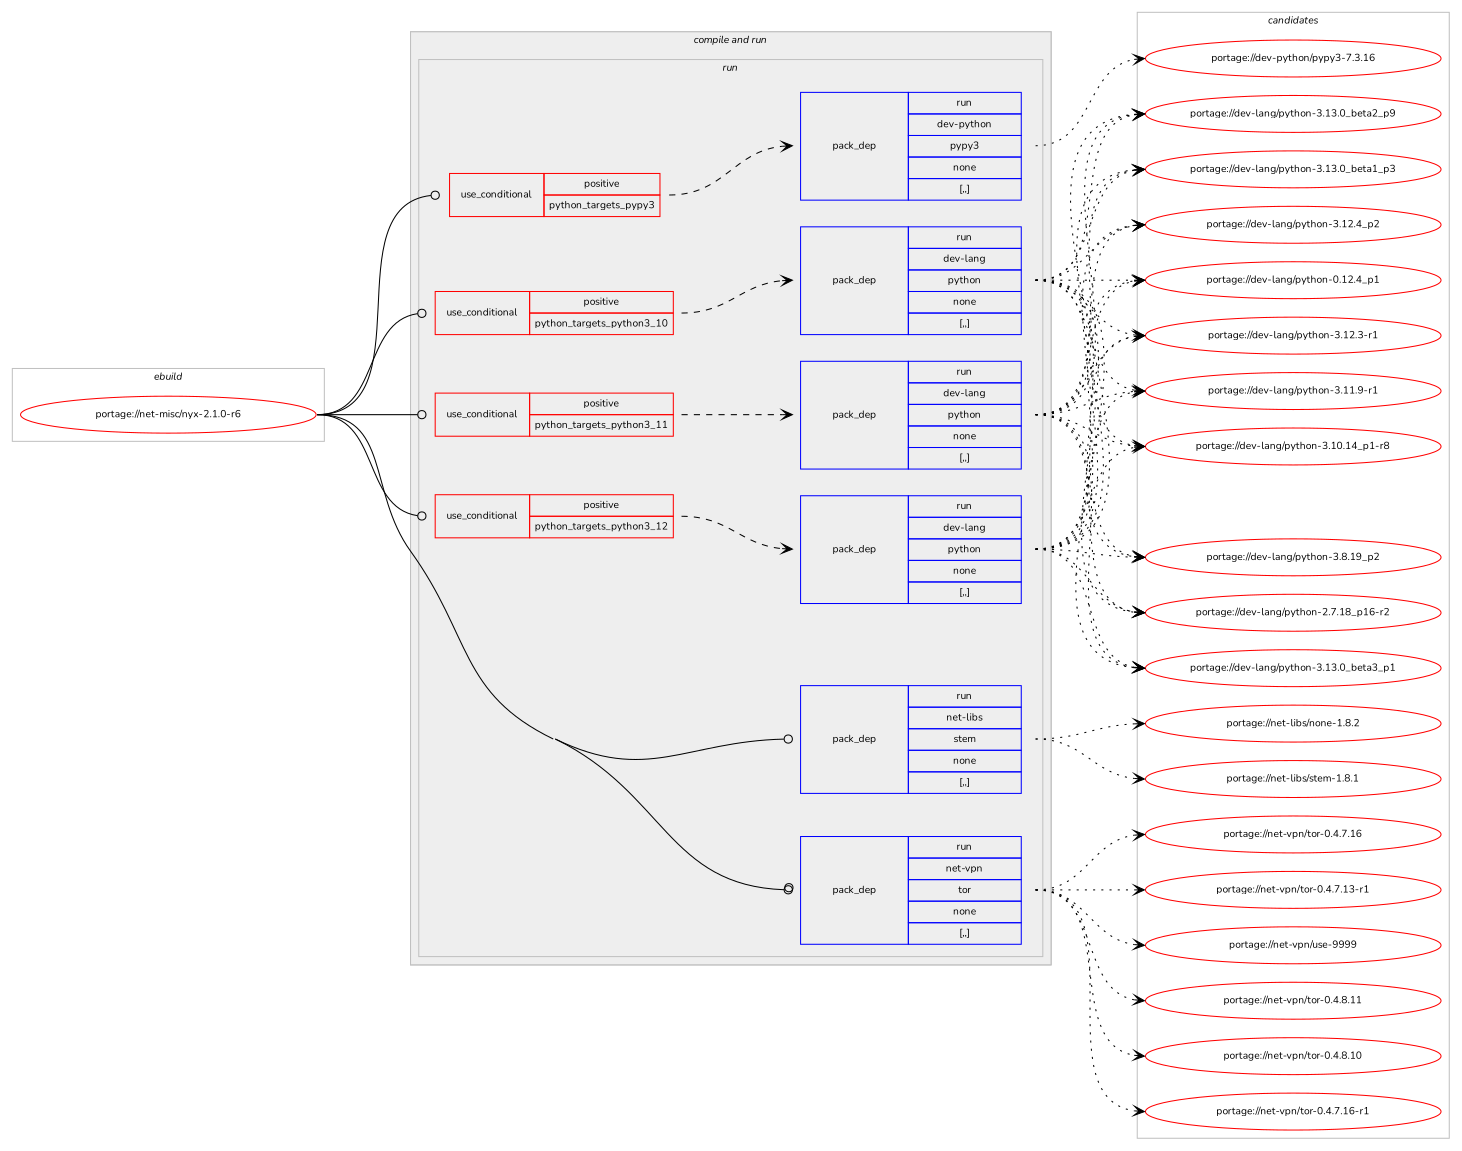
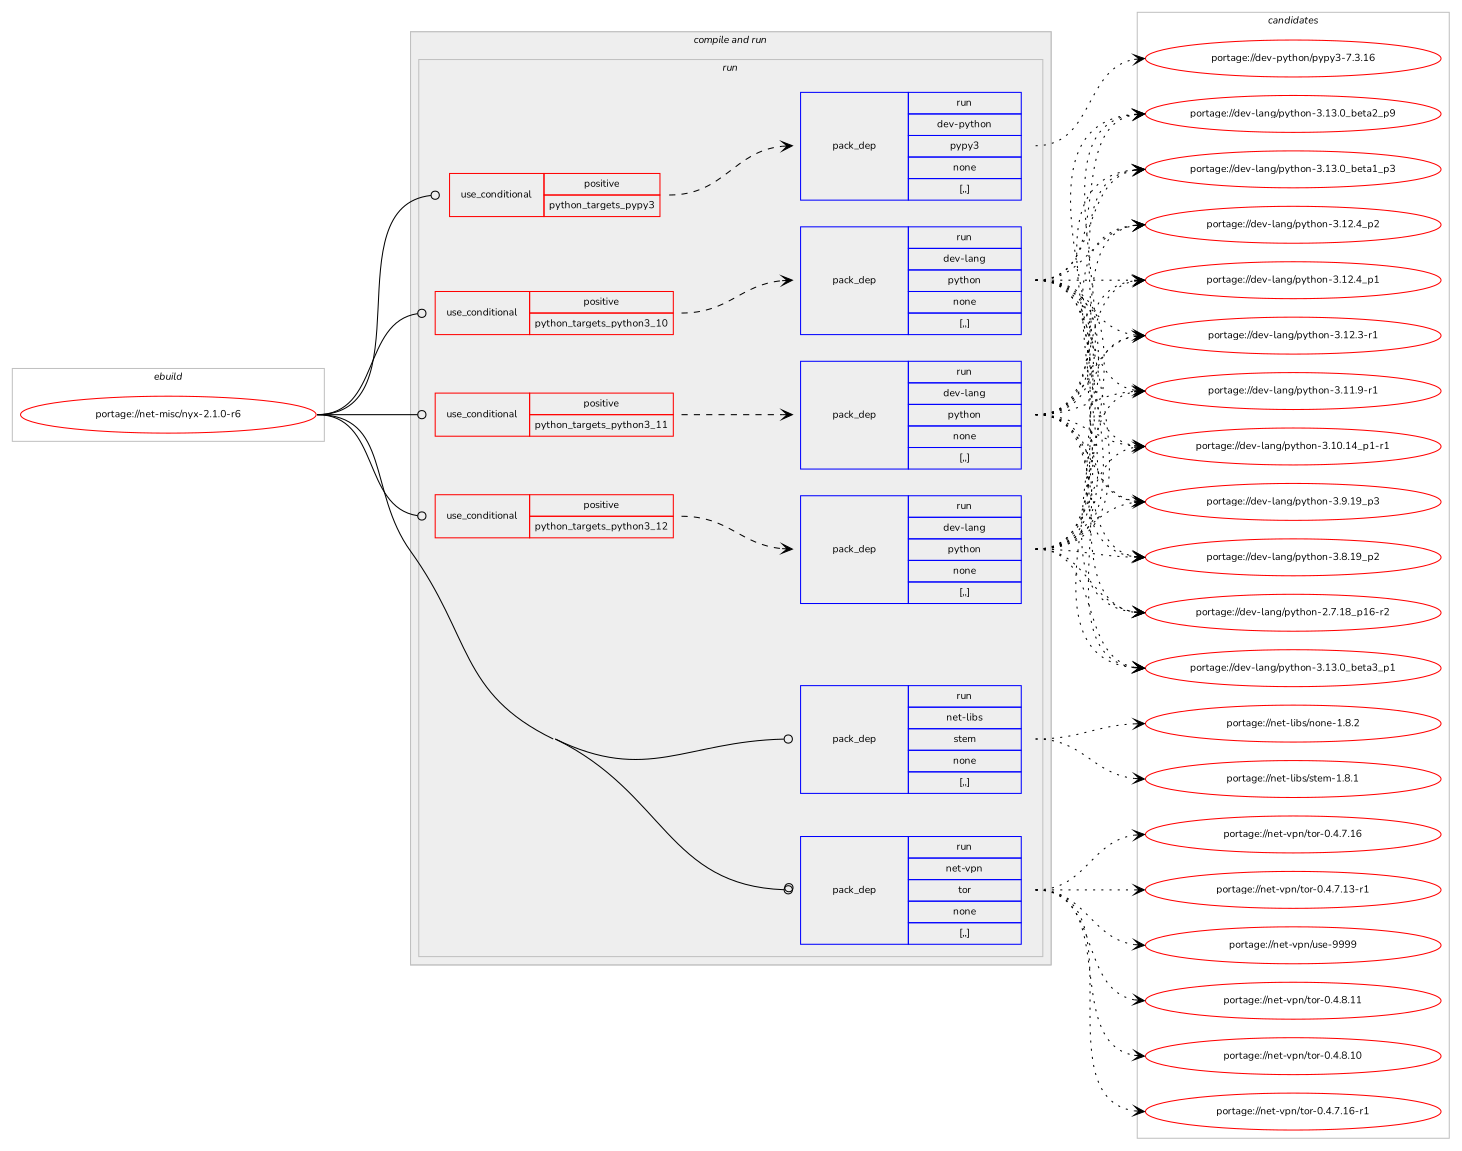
node "portage://dev-lang/python-0.12.4_p1": label "portage://dev-lang/python-0.12.4_p1" -> "portage://dev-lang/python-3.12.4_p1"
node "portage://dev-lang/python-3.10.14_p1-r8": label "portage://dev-lang/python-3.10.14_p1-r8" -> "portage://dev-lang/python-3.10.14_p1-r1"
node "portage://dev-lang/python-3.9.19_p3": added
